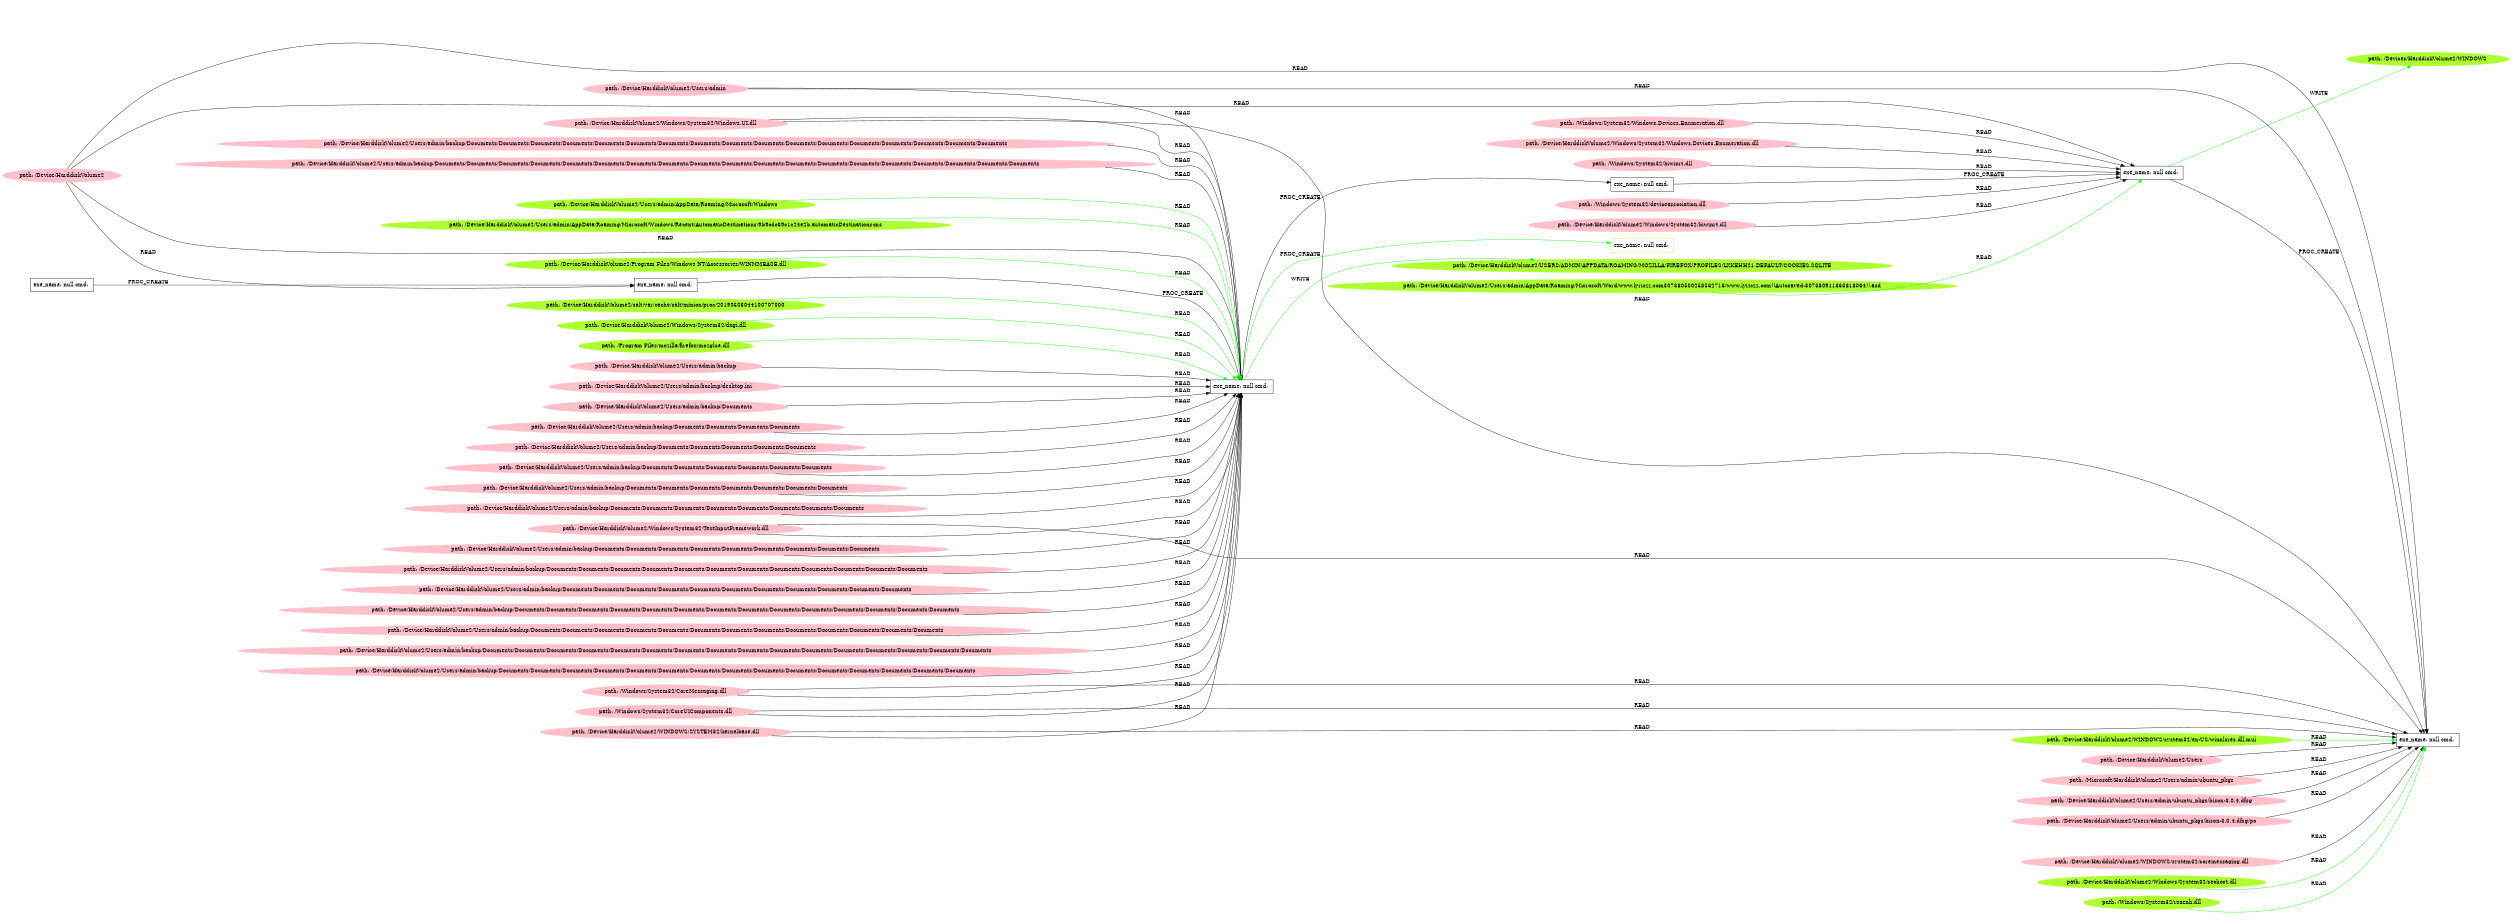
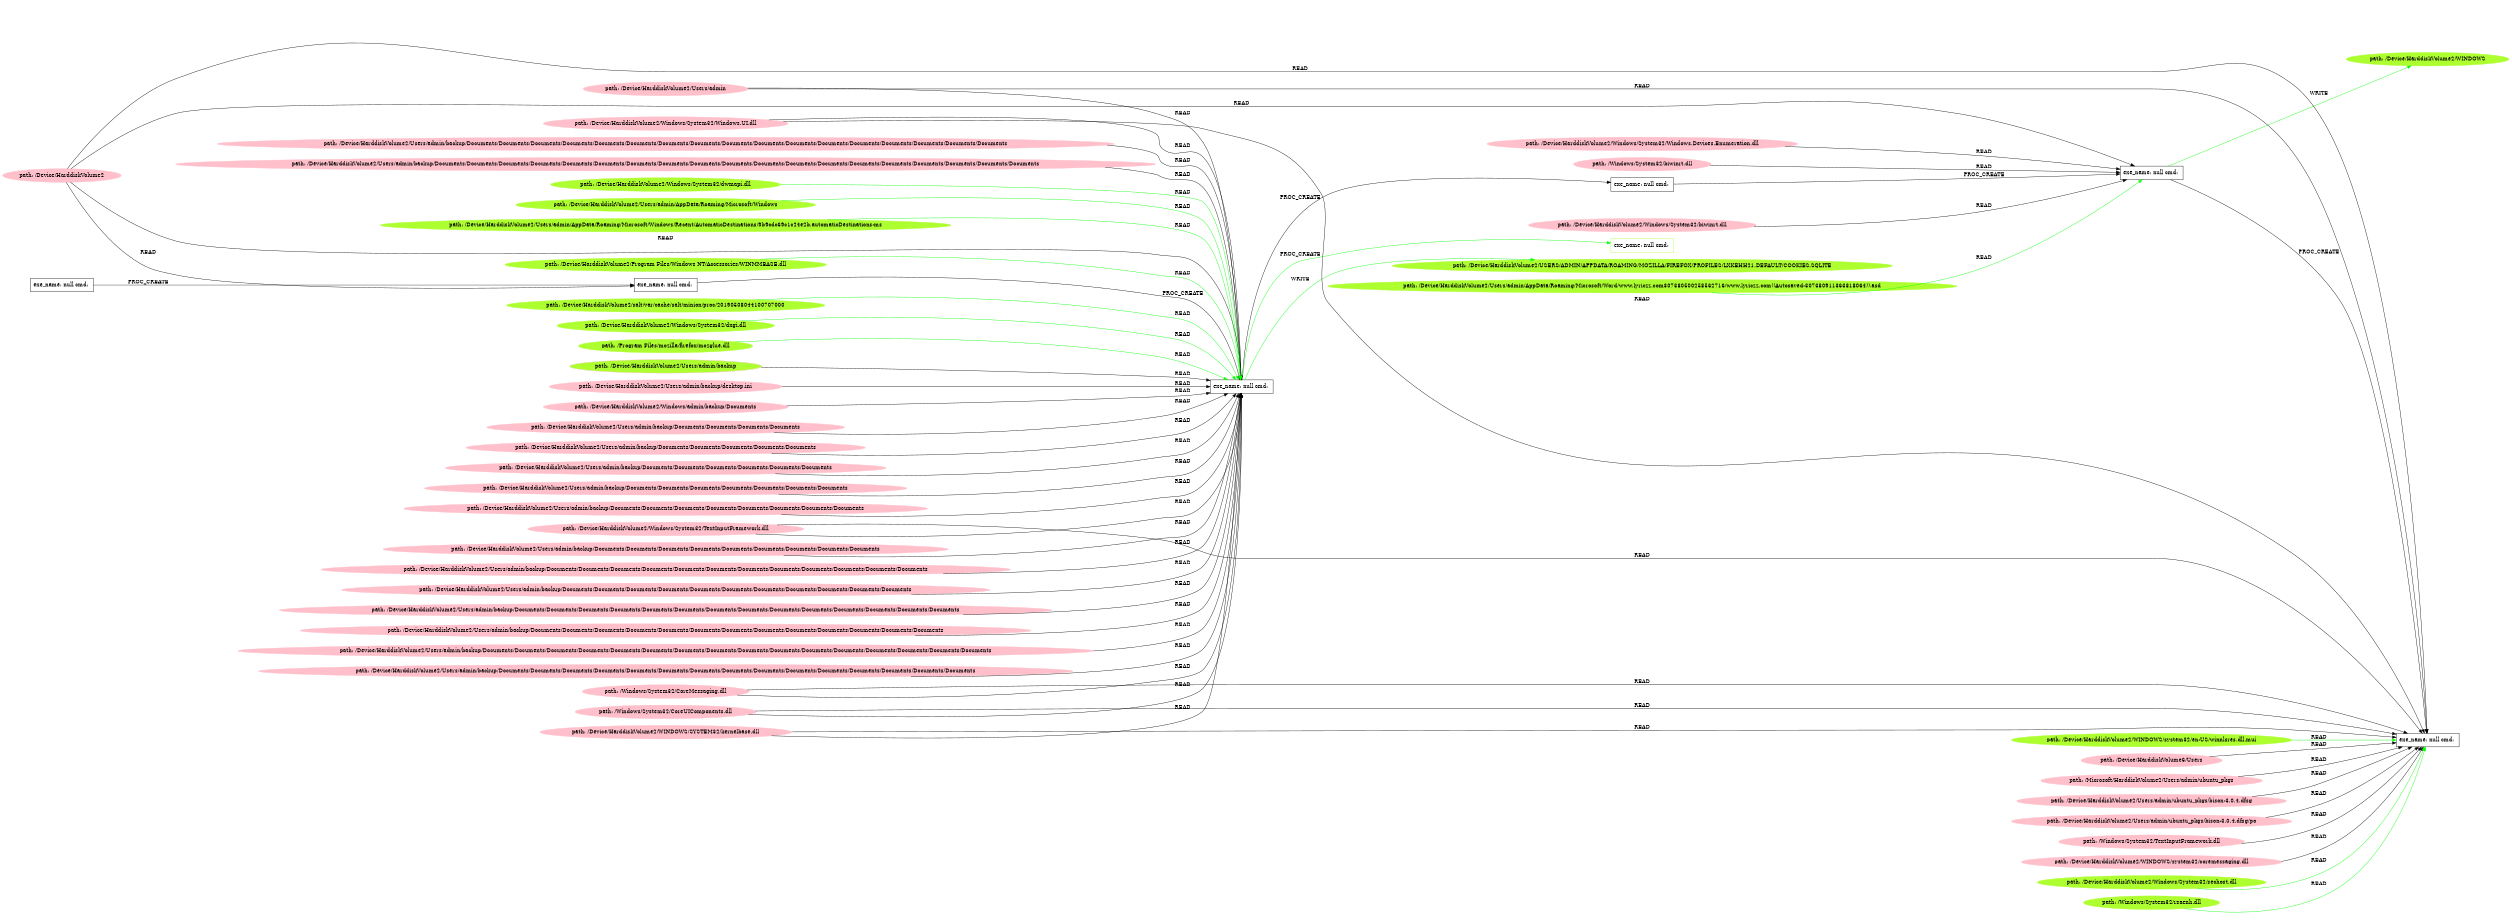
node "path: /Devices/HarddiskVolume2/WINDOWS": label "path: /Devices/HarddiskVolume2/WINDOWS" -> "path: /Device/HarddiskVolume2/WINDOWS"
node "path: /Windows/System32/Windows.Devices.Enumeration.dll": removed
node "path: /Device/HarddiskVolume2/Windows/System32/dwmapi.dll": added
node "path: /Windows/System32/deviceassociation.dll": removed
node "path: /Device/HarddiskVolume2/Users/admin/backup": fillcolor pink -> greenyellow
node "path: /Device/HarddiskVolume2/Users/admin/backup/Documents": label "path: /Device/HarddiskVolume2/Users/admin/backup/Documents" -> "path: /Device/HarddiskVolume2/Windows/admin/backup/Documents"
node "path: /Device/HarddiskVolume2/Users": label "path: /Device/HarddiskVolume2/Users" -> "path: /Device/HarddiskVolume6/Users"
node "path: /Windows/System32/TextInputFramework.dll": added
